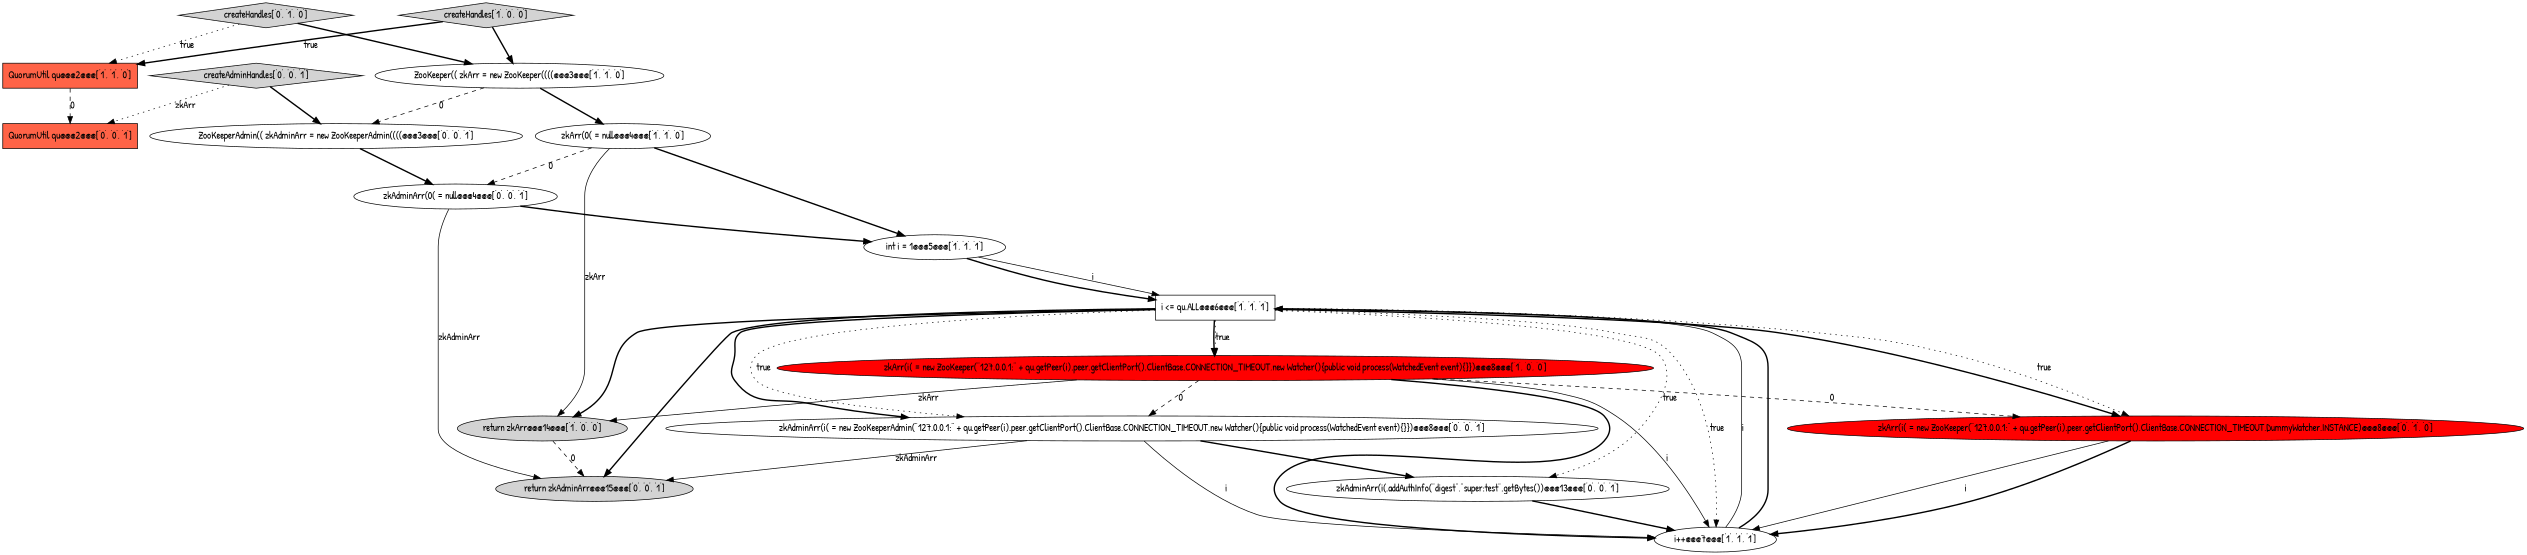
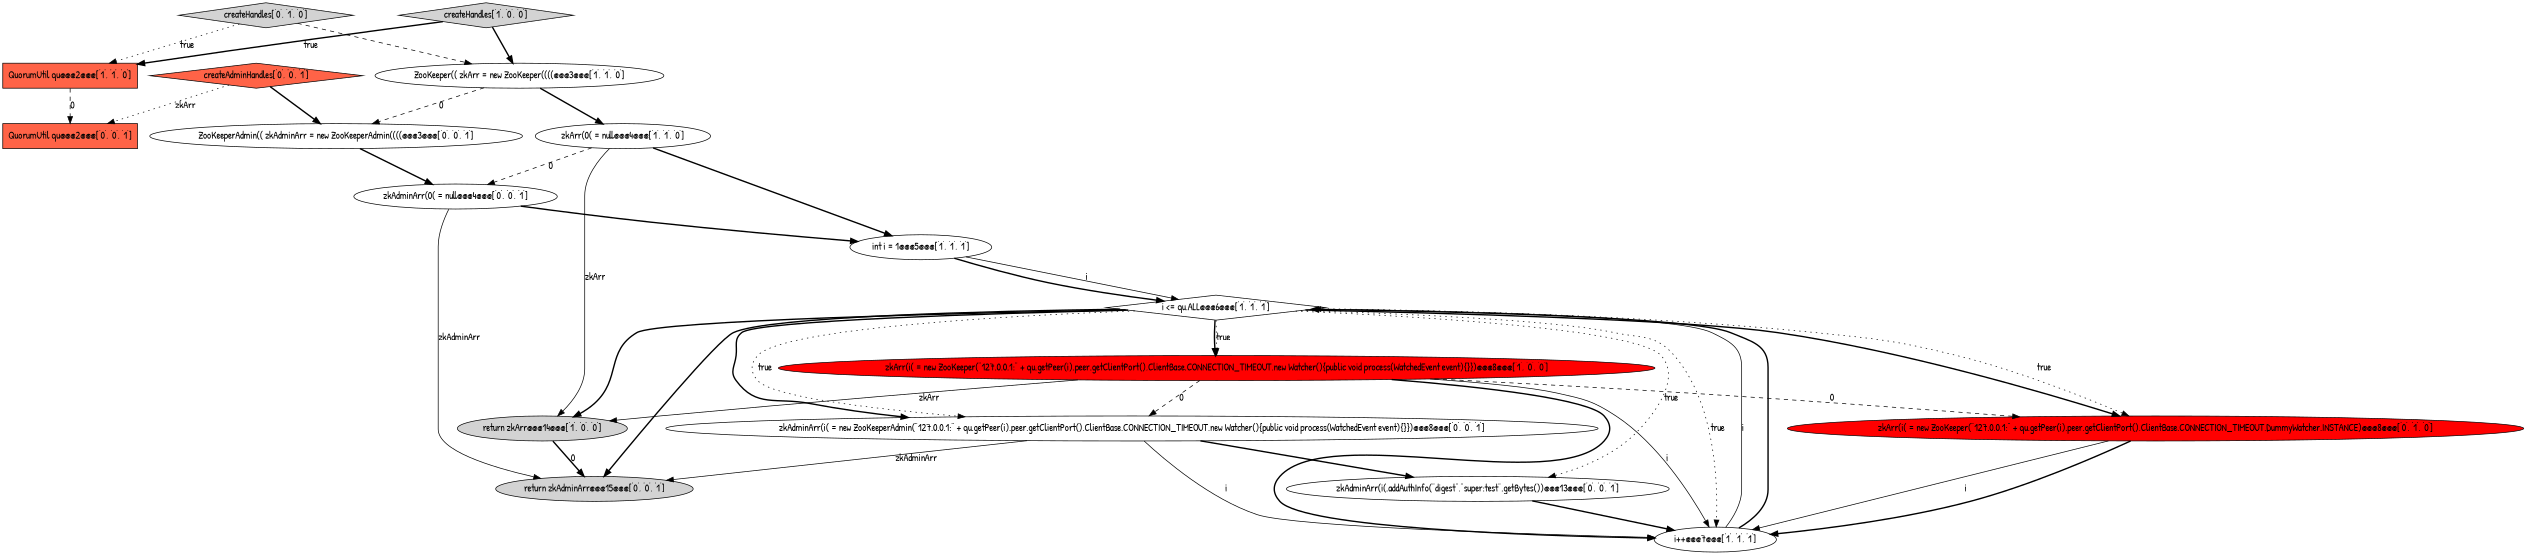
edge "createHandles['0', '1', '0']" -> "ZooKeeper(( zkArr = new ZooKeeper((((@@@3@@@['1', '1', '0']": style bold -> dashed
node "createAdminHandles['0', '0', '1']": fillcolor lightgray -> tomato
node "i <= qu.ALL@@@6@@@['1', '1', '1']": shape box -> diamond
edge "return zkArr@@@14@@@['1', '0', '0']" -> "return zkAdminArr@@@15@@@['0', '0', '1']": style dashed -> bold
